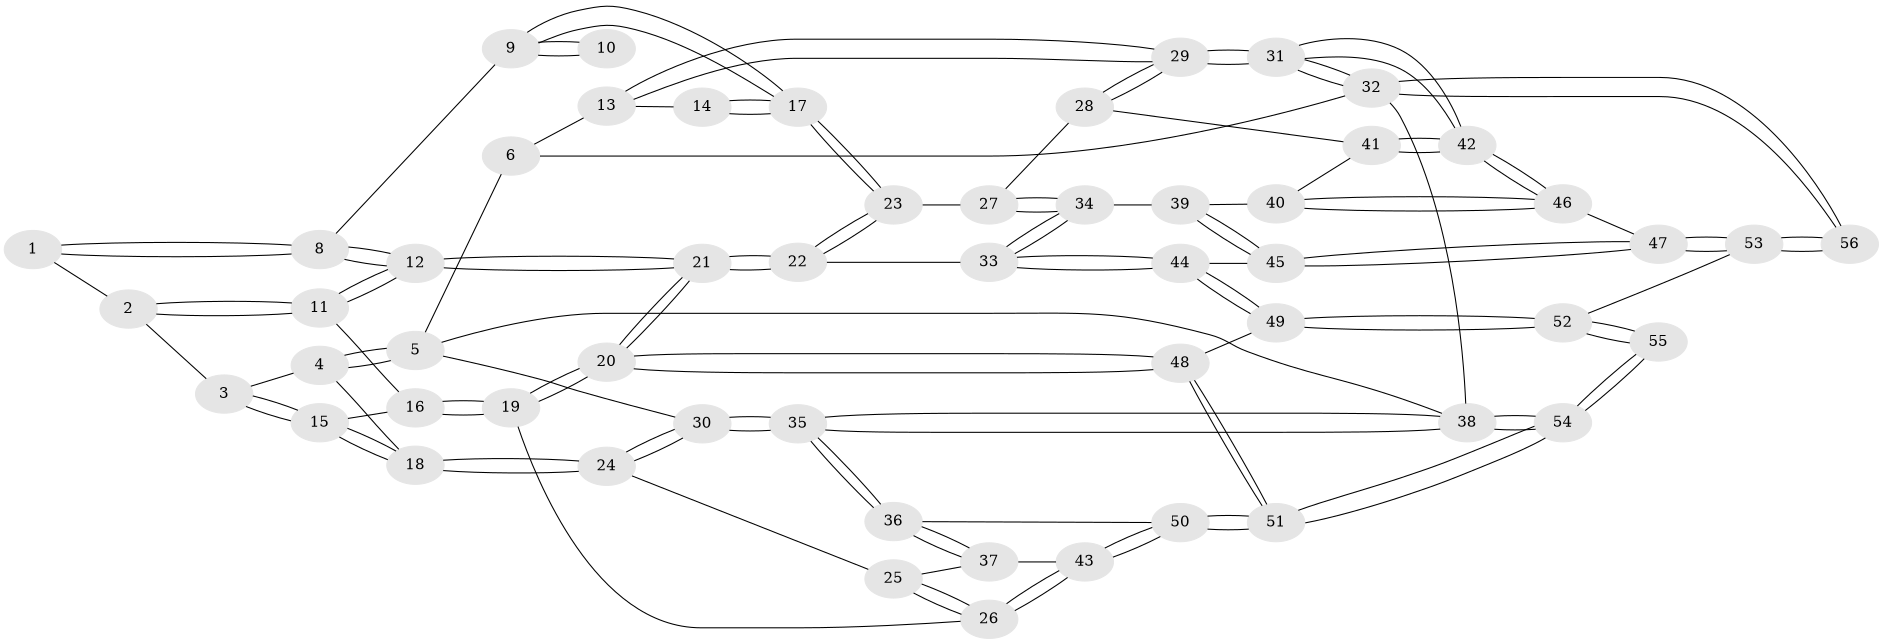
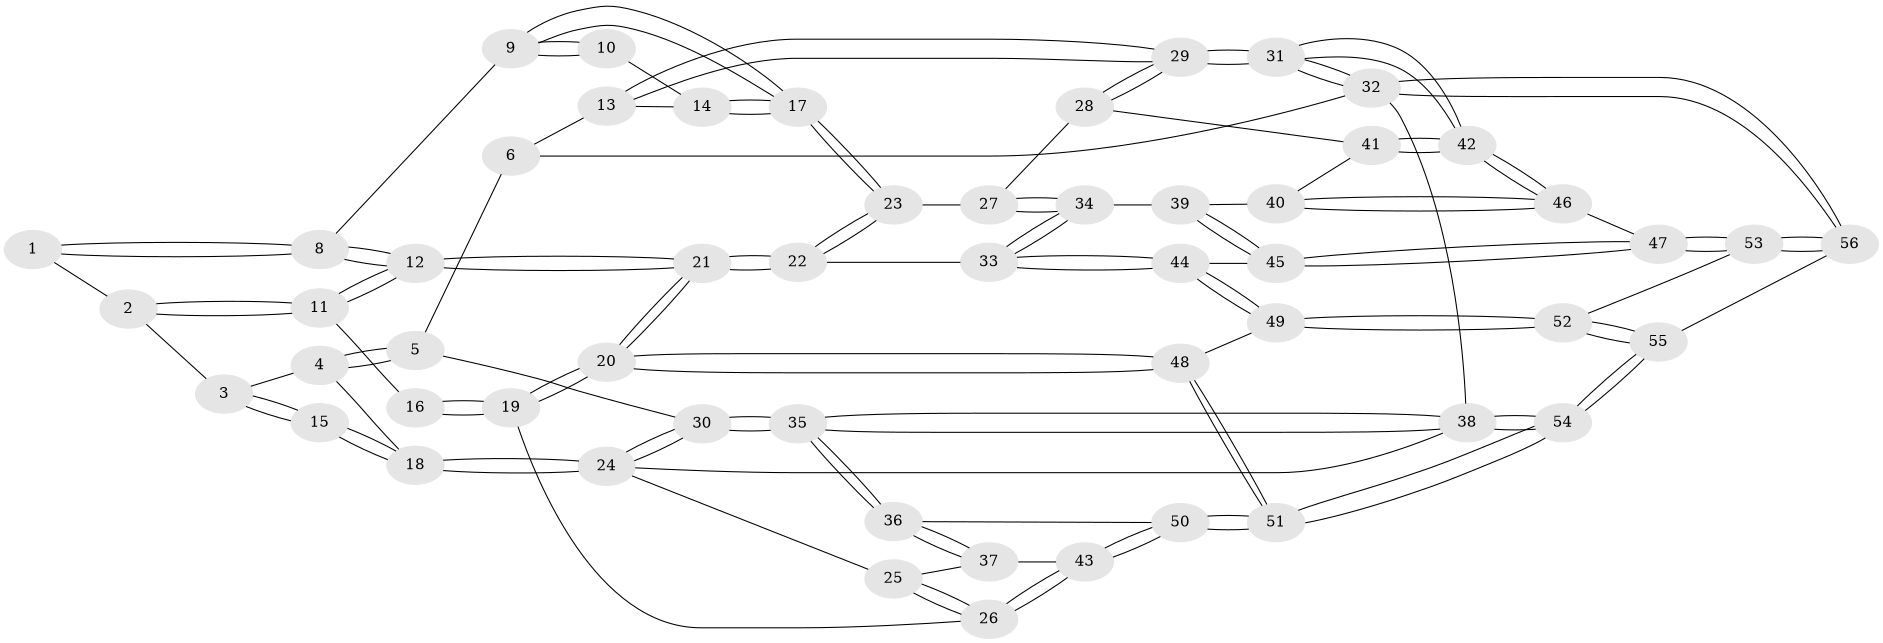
edge "10" -- "14": added
edge "56" -- "55": added
edge "5" -- "38": now "24" -- "38"
edge "16" -- "15": removed
